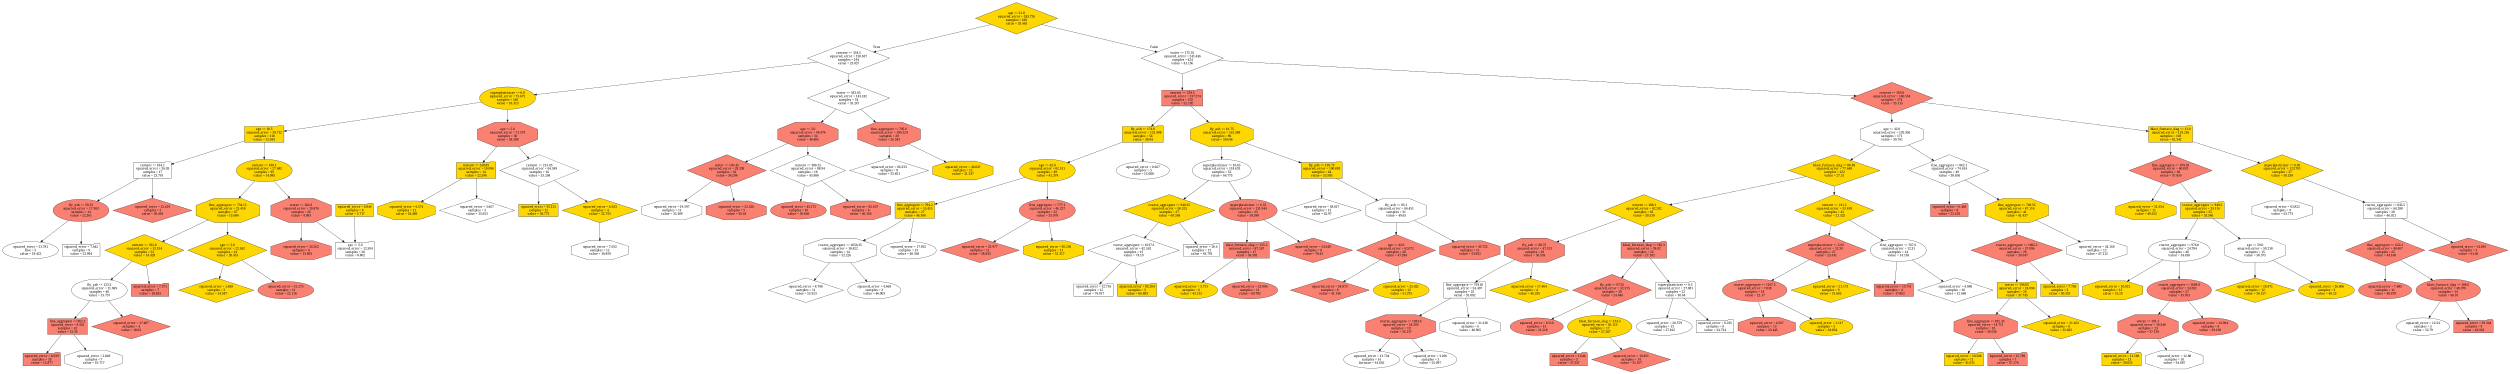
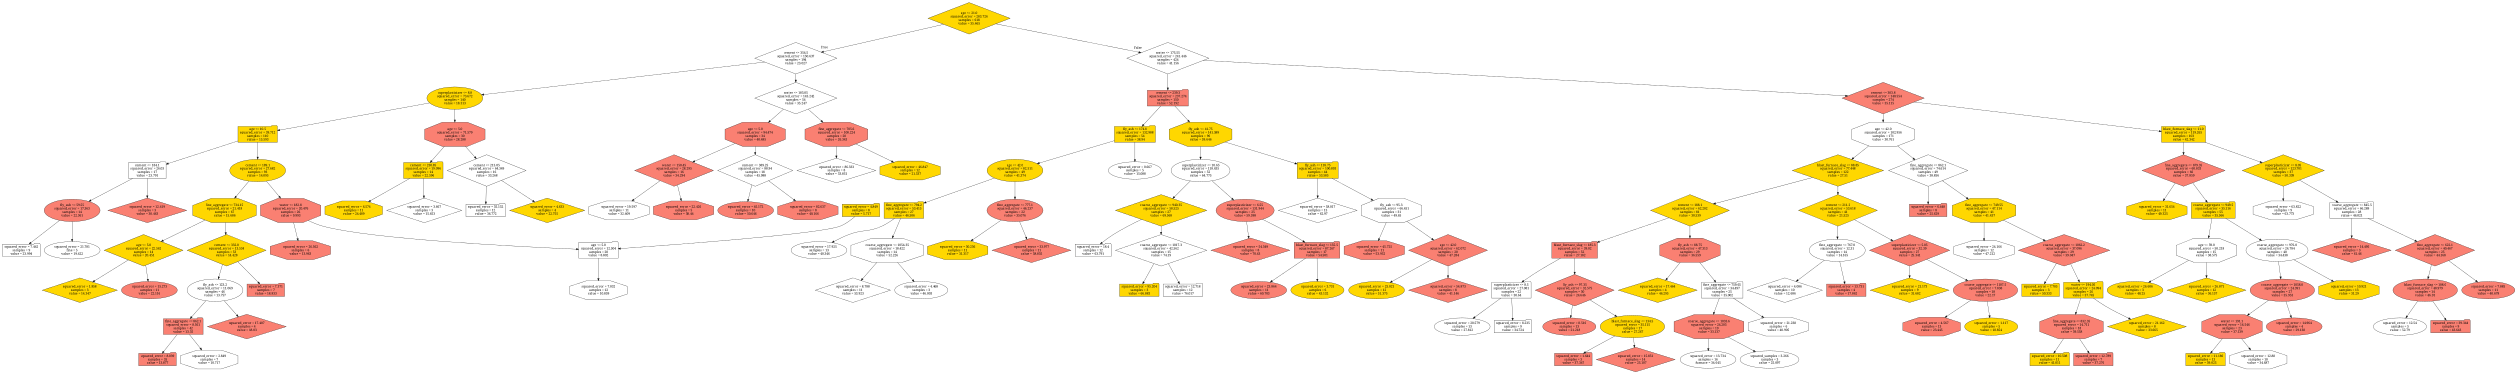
node "squared_error = 35.132 samples = 12 value = 36.772": fillcolor gold -> white
edge "squared_error = 4.633 samples = 4 value = 22.755" -> "squared_error = 7.032 samples = 12 value = 10.859": now "age <= 5.0 squared_error = 12.504 samples = 20 value = 8.802" -> "squared_error = 7.032 samples = 12 value = 10.859"
node "squared_error = 3.266 samples = 3 value = 25.097": label "squared_error = 3.266 samples = 3 value = 25.097" -> "squared_samples = 3.266 samples = 3 value = 25.097"
